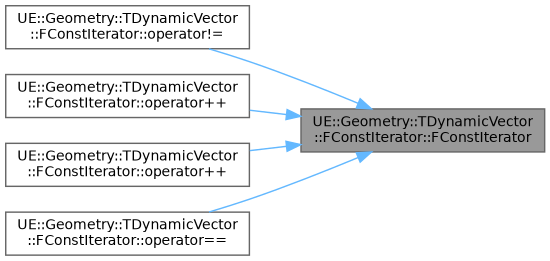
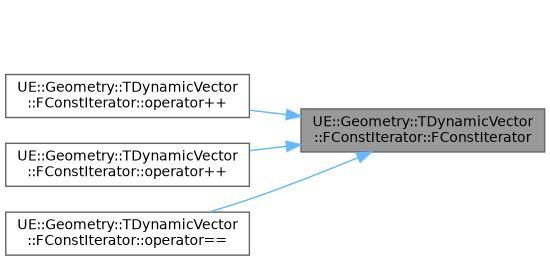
node "UE::Geometry::TDynamicVector ::FConstIterator::operator!=": removed
